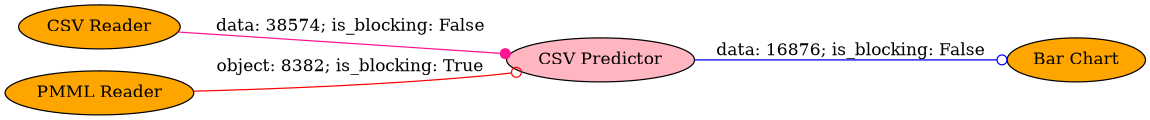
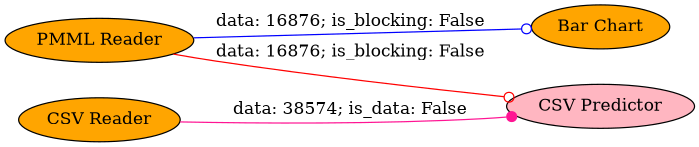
edge "CSV Reader" -> "CSV Predictor": label "data: 38574; is_blocking: False" -> "data: 38574; is_data: False"
edge "CSV Predictor" -> "Bar Chart": now "PMML Reader" -> "Bar Chart"
edge "PMML Reader" -> "CSV Predictor": label "object: 8382; is_blocking: True" -> "data: 16876; is_blocking: False"
